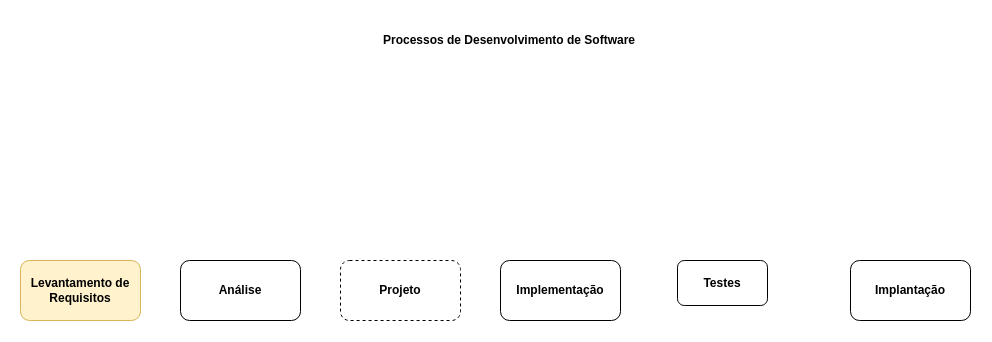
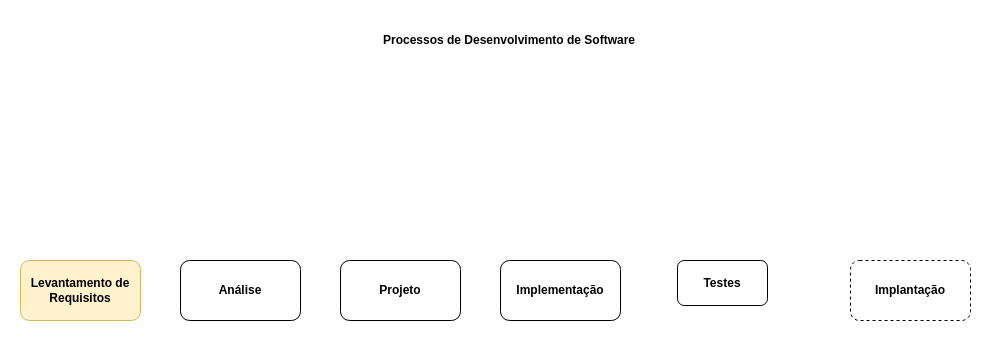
node "Projeto": style dashed -> solid
node "Implantação": style solid -> dashed
